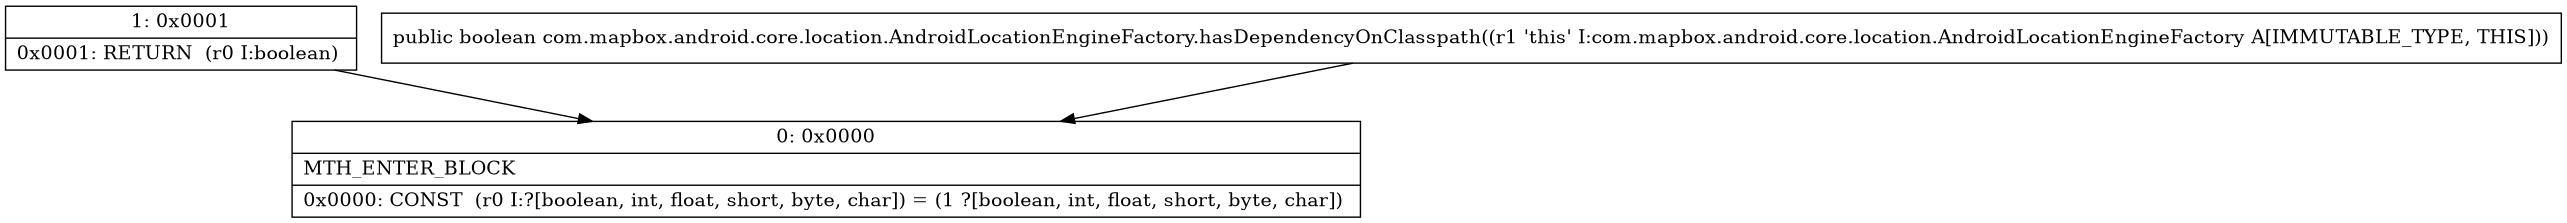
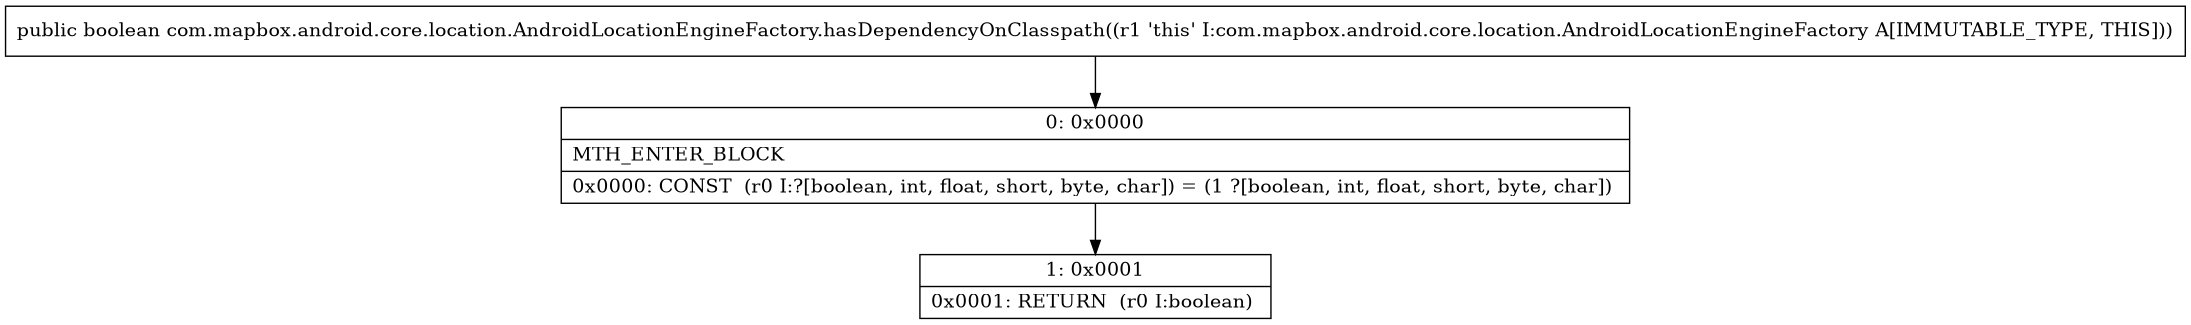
edge "1: 0x0001" -> "0: 0x0000": reversed
